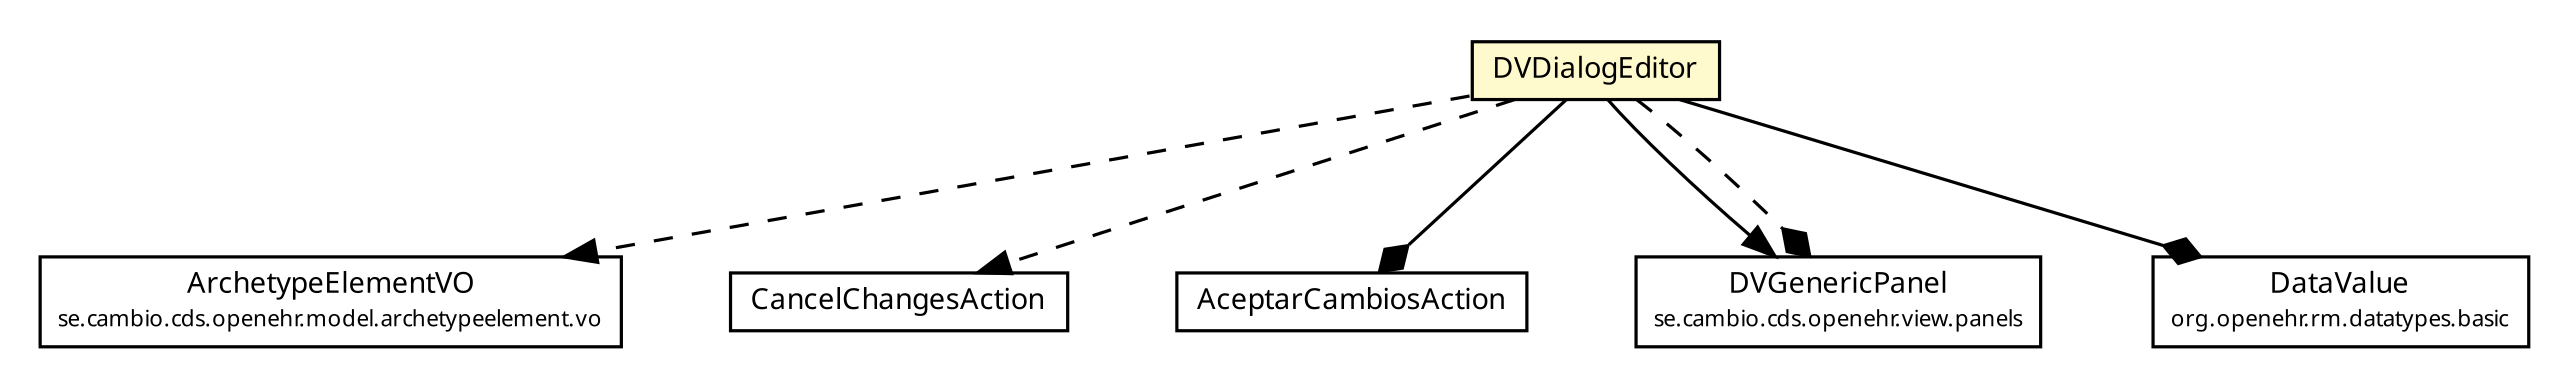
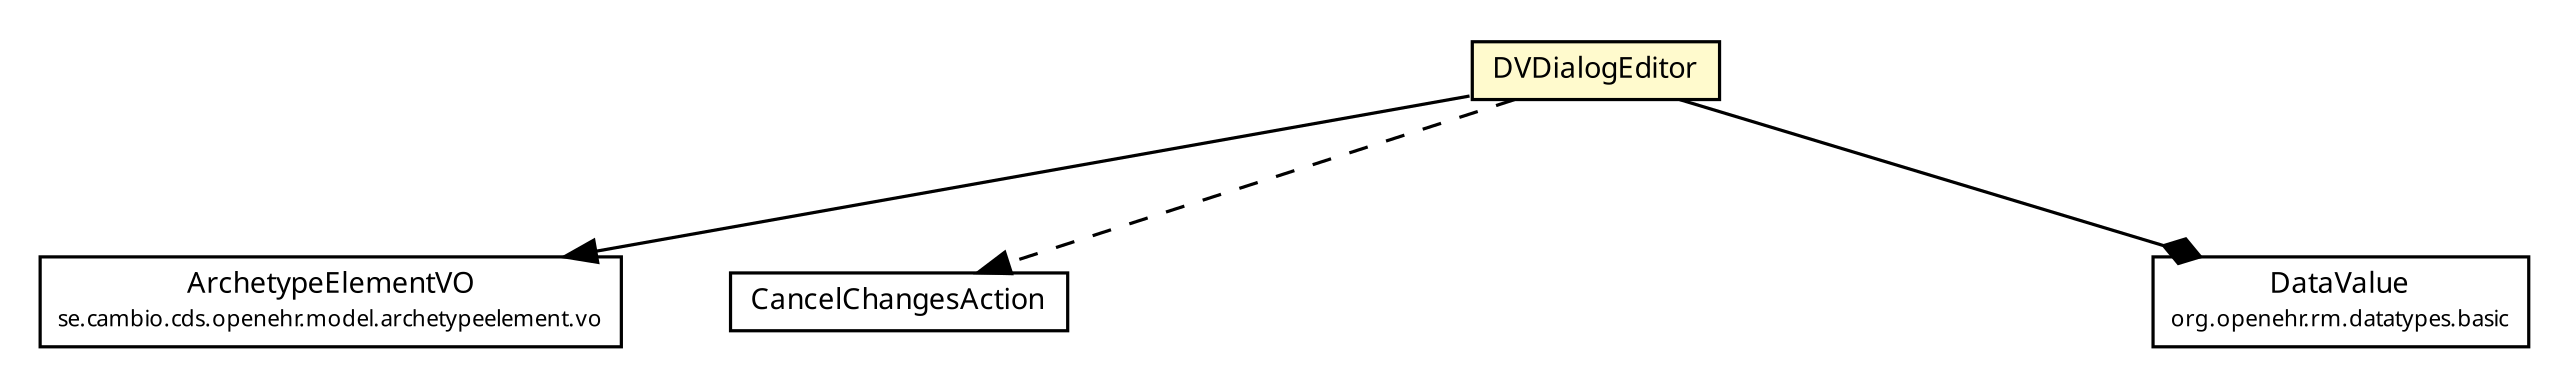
edge "DVDialogEditor" -> "ArchetypeElementVO": style dashed -> solid
node "AceptarCambiosAction": removed
node "DVGenericPanel": removed
